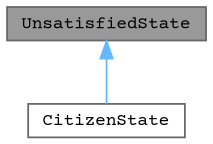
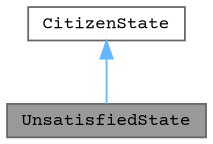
edge "CitizenState" -> "UnsatisfiedState": reversed
